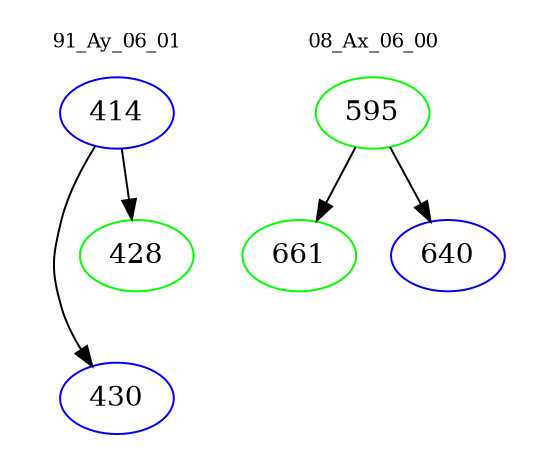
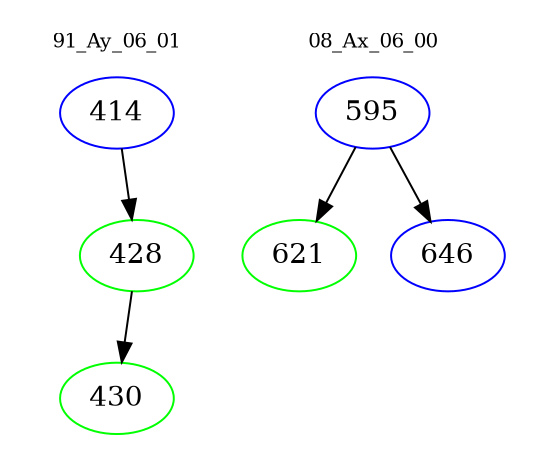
node "595": color green -> blue
edge "414" -> "430": now "428" -> "430"
node "661": label "661" -> "621"
node "640": label "640" -> "646"
node "430": color blue -> green
